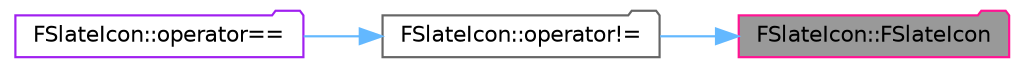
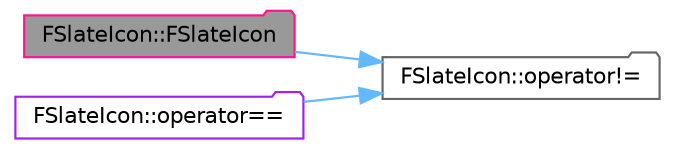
edge "FSlateIcon::operator!=" -> "FSlateIcon::FSlateIcon": reversed
